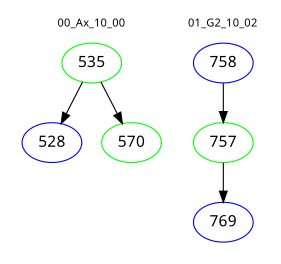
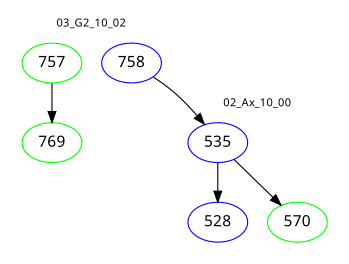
cluster "00_Ax_10_00": label "00_Ax_10_00" -> "02_Ax_10_00"
cluster "01_G2_10_02": label "01_G2_10_02" -> "03_G2_10_02"
node "535": color green -> blue
edge "758" -> "757": now "758" -> "535"
node "769": color blue -> green
